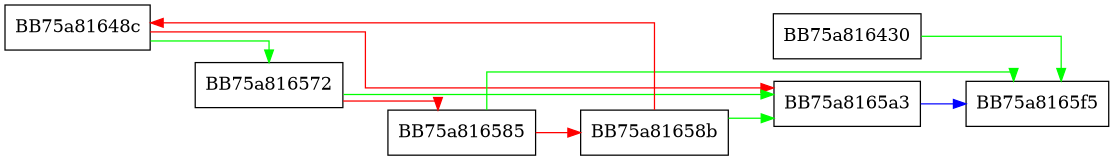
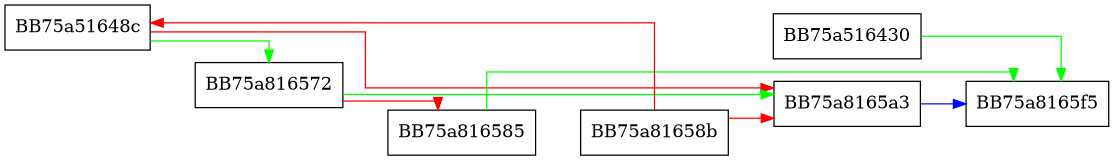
node "BB75a81648c": label "BB75a81648c" -> "BB75a51648c"
node "BB75a816430": label "BB75a816430" -> "BB75a516430"
edge "BB75a81658b" -> "BB75a8165a3": color green -> red
edge "BB75a816585" -> "BB75a81658b": removed
